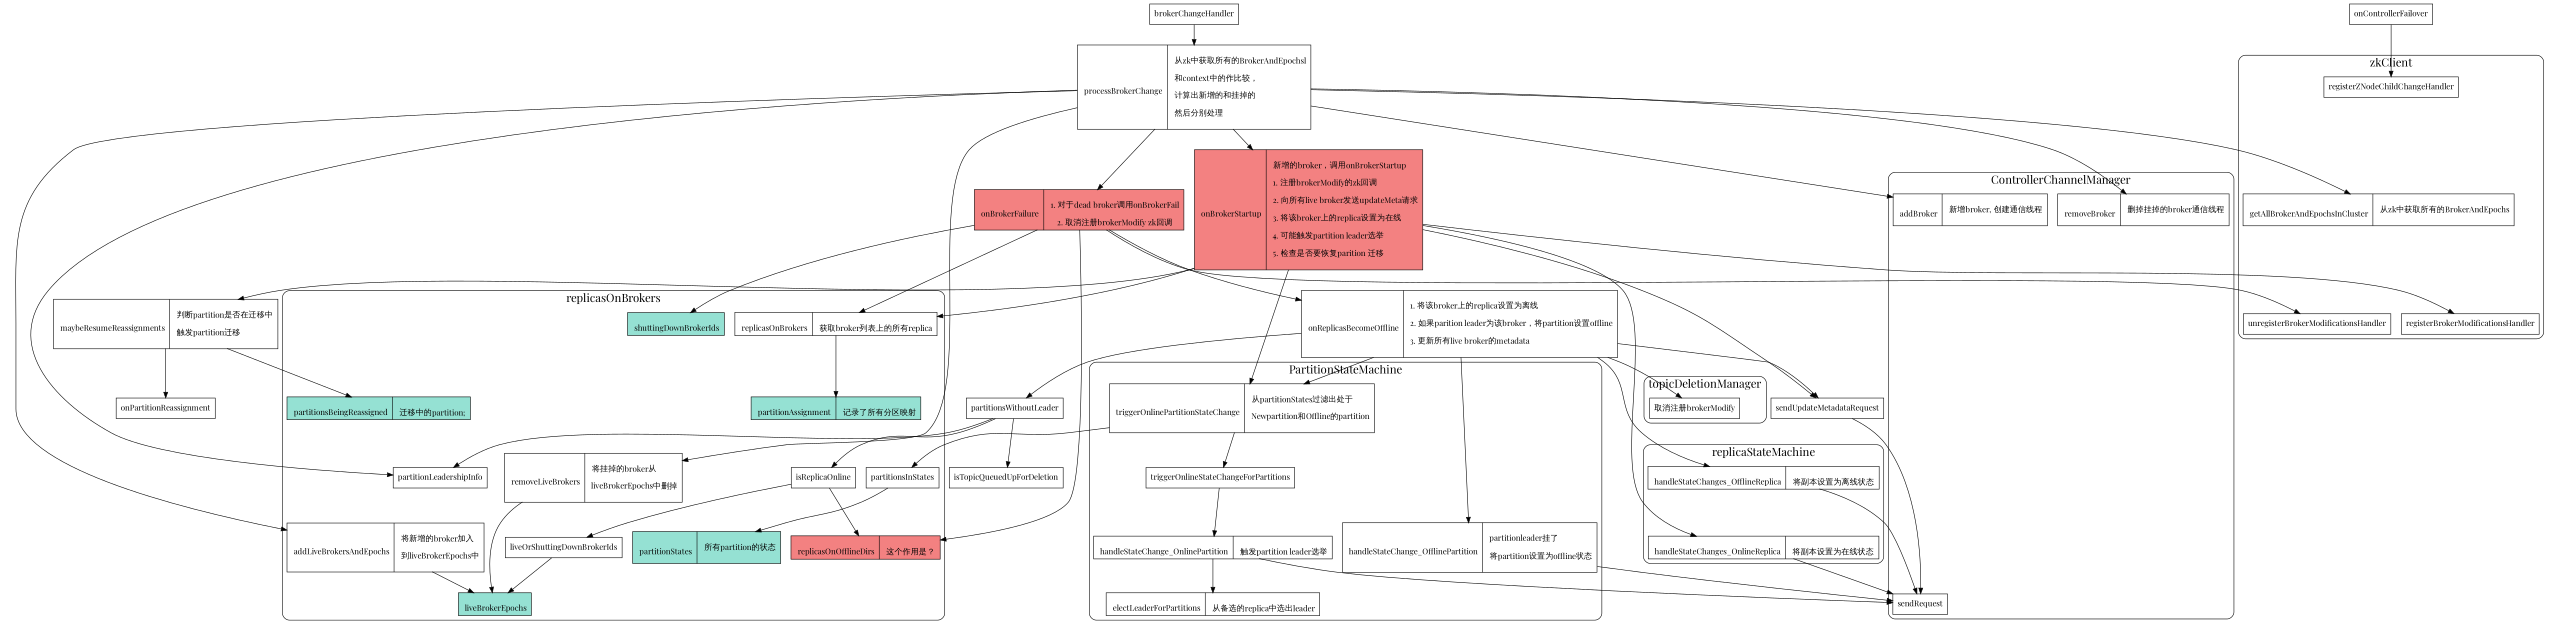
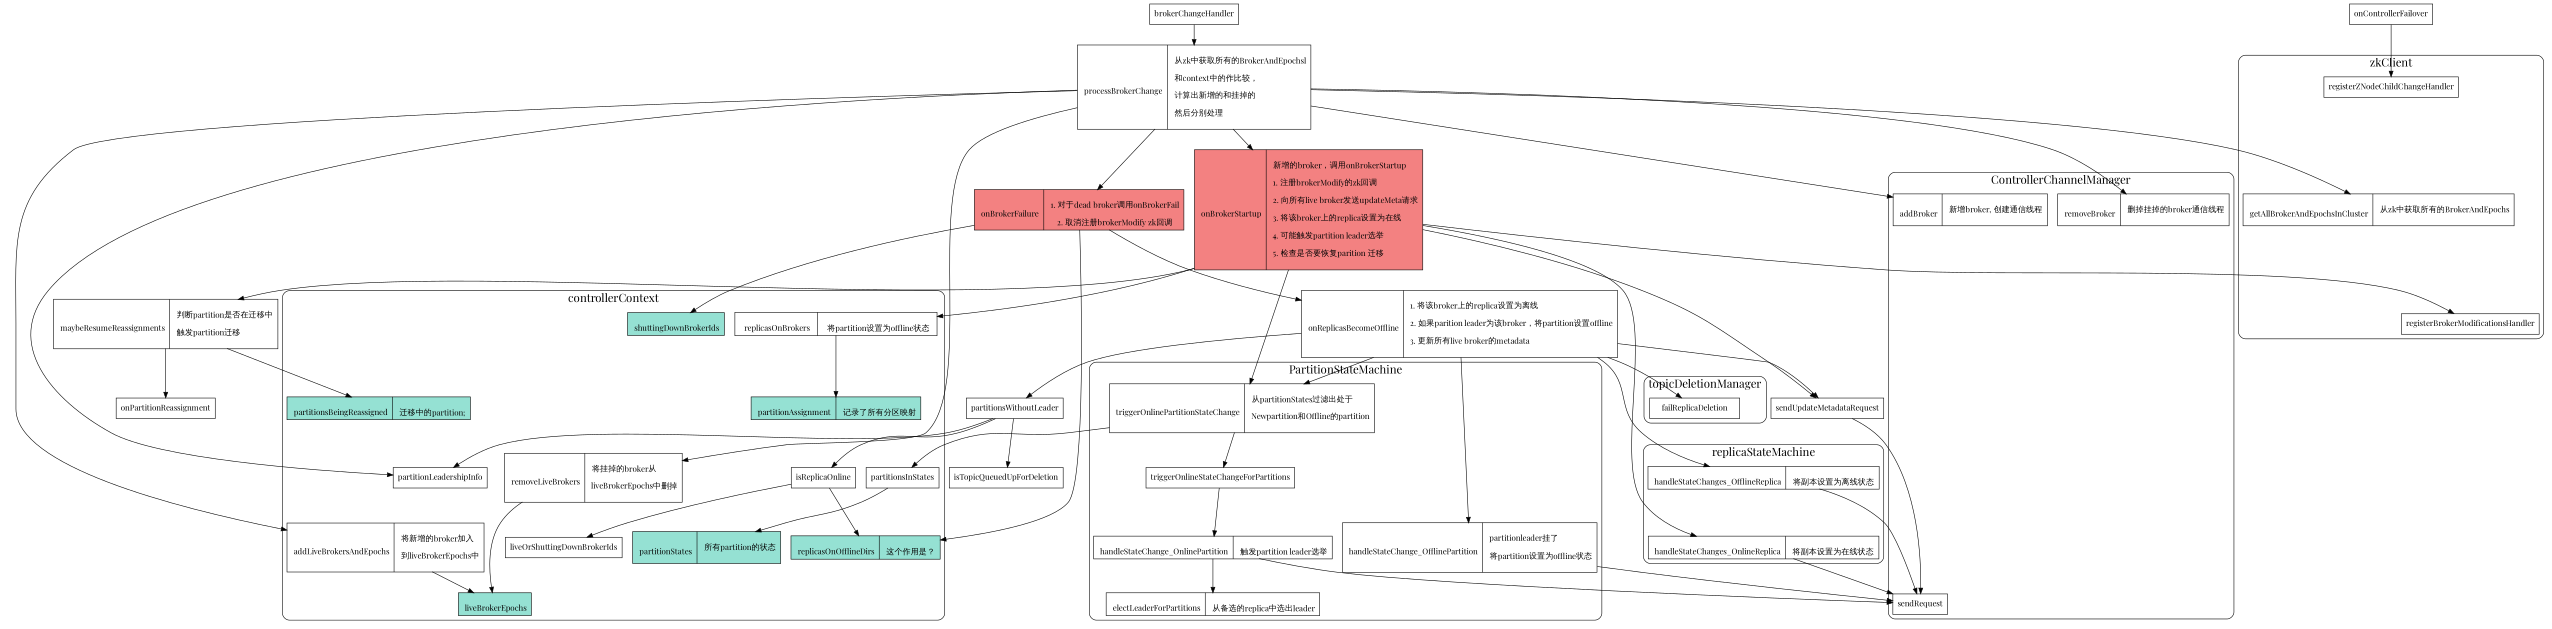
edge "onBrokerFailure" -> "replicasOnBrokers": removed
cluster "replicasOnBrokers": label "replicasOnBrokers" -> "controllerContext"
node "unregisterBrokerModificationsHandler": removed
node "replicasOnBrokers": text "获取broker列表上的所有replica" -> "将partition设置为offline状态"
node "取消注册brokerModify": label "取消注册brokerModify" -> "failReplicaDeletion"
node "replicasOnOfflineDirs": fillcolor #f38181 -> #95e1d3
edge "liveOrShuttingDownBrokerIds" -> "liveBrokerEpochs": removed
